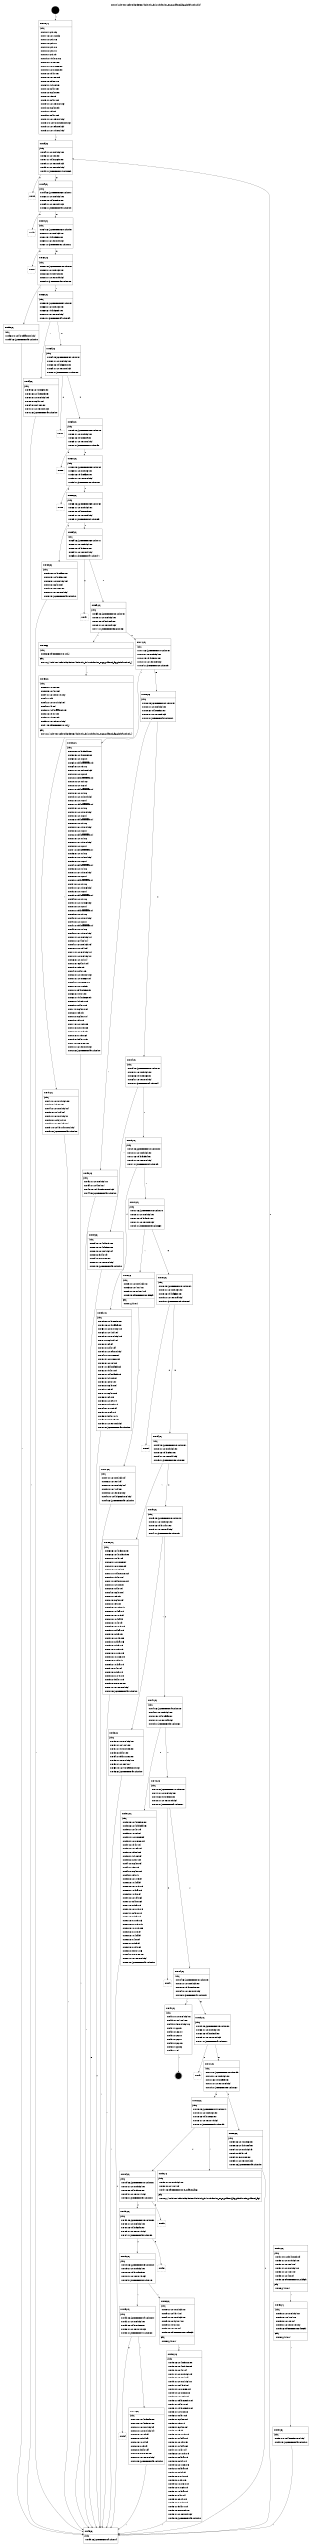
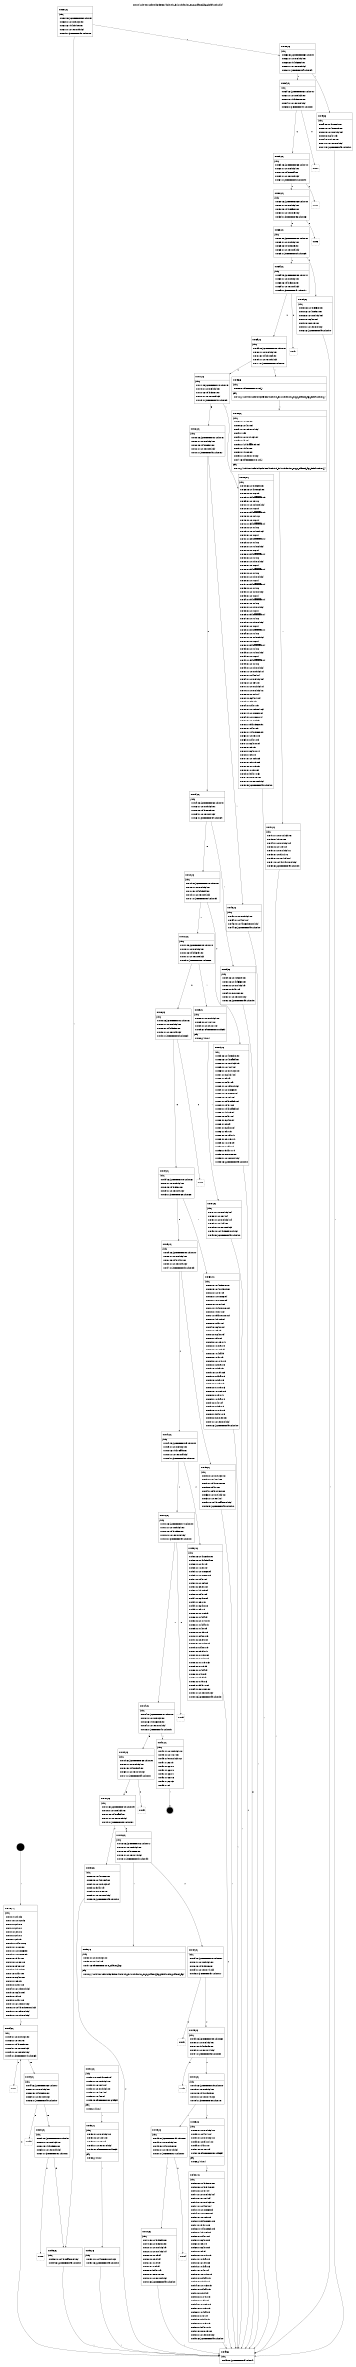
edge "0x40151b [28]" -> "0x401537 [28]": now "0x40151b [28]" -> "0x401bb5 [15]"
